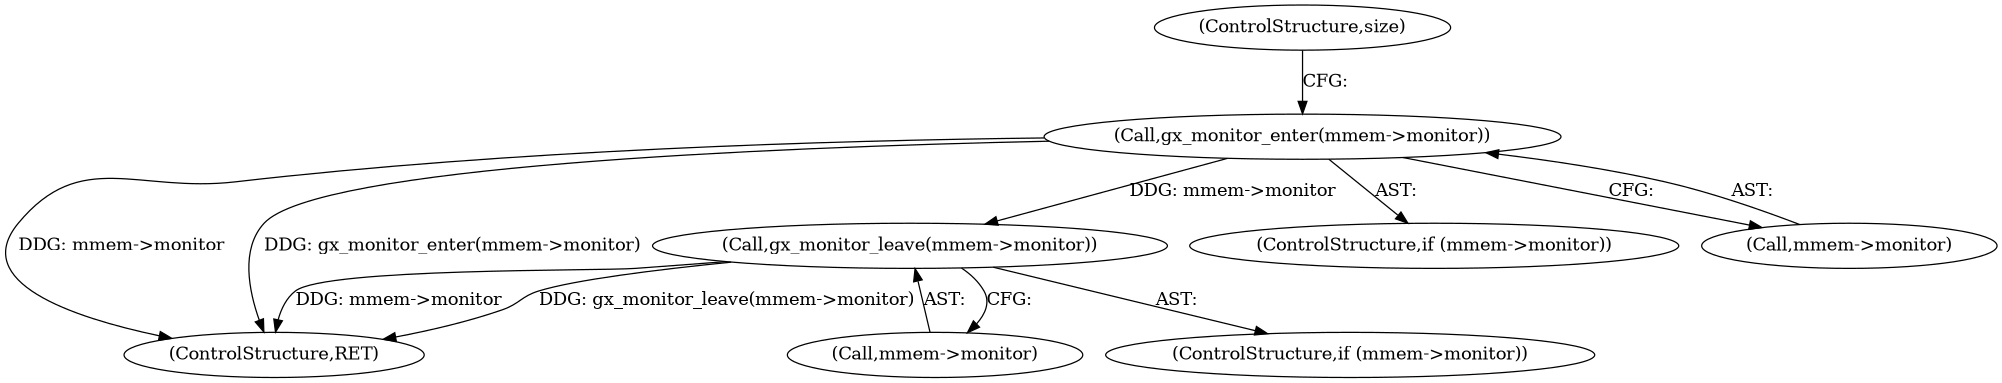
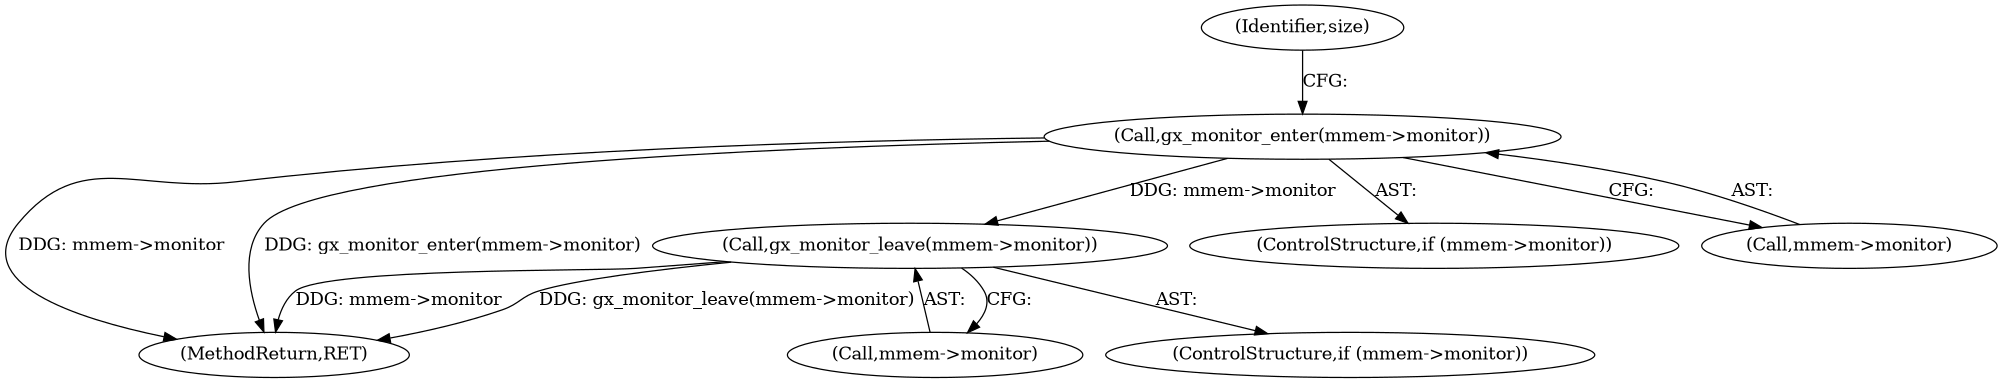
node "(ControlStructure,size)": label "(ControlStructure,size)" -> "(Identifier,size)"
node "(ControlStructure,RET)": label "(ControlStructure,RET)" -> "(MethodReturn,RET)"
